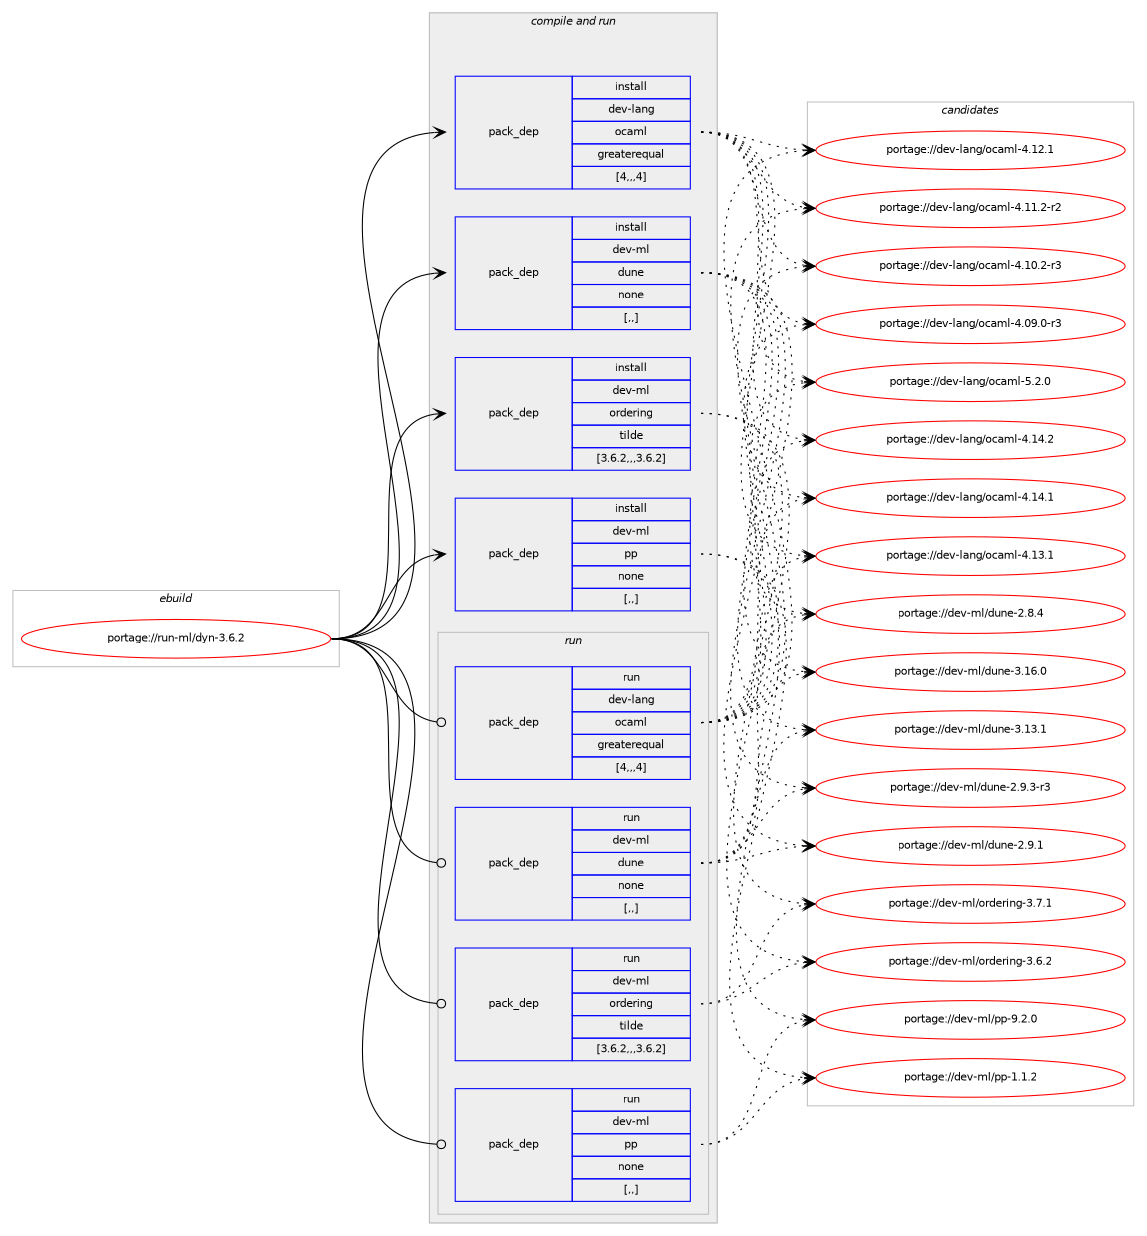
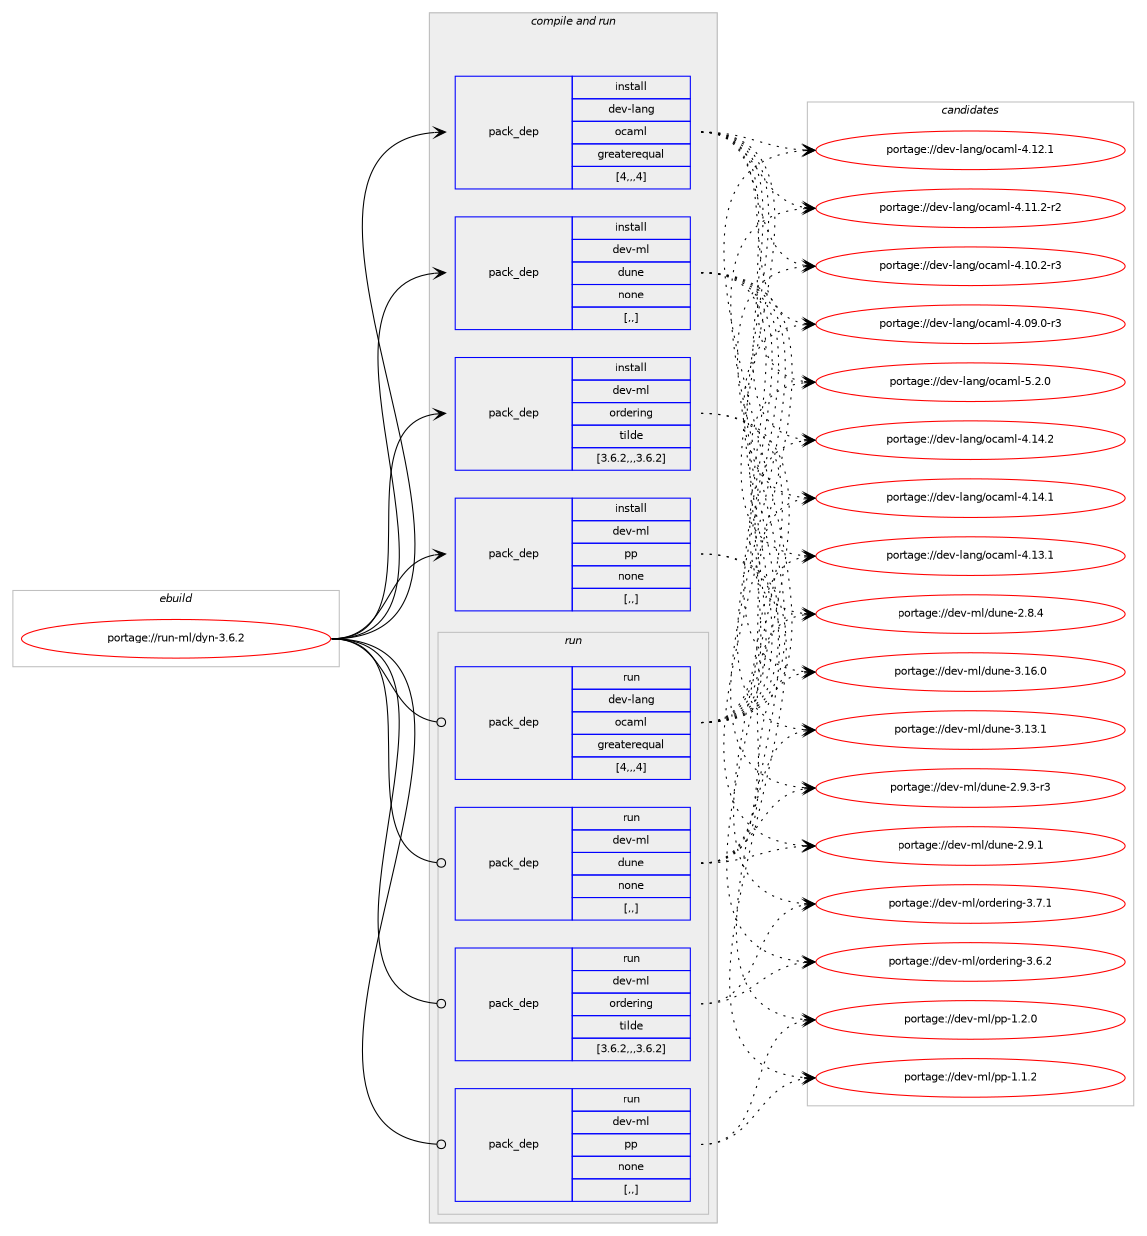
node "portage://dev-ml/pp-9.2.0": label "portage://dev-ml/pp-9.2.0" -> "portage://dev-ml/pp-1.2.0"
